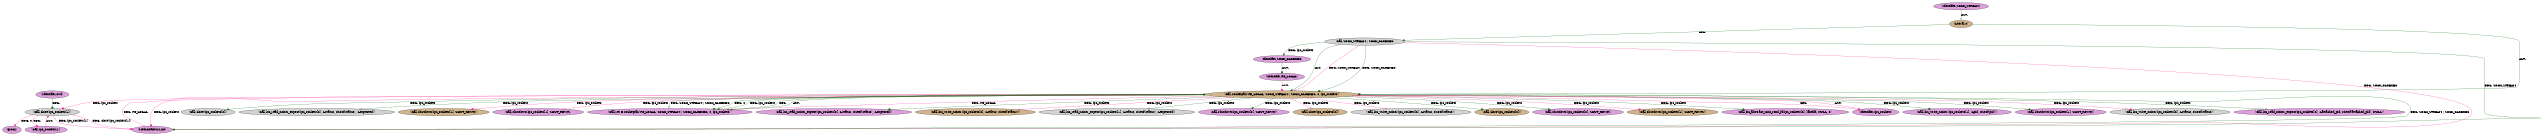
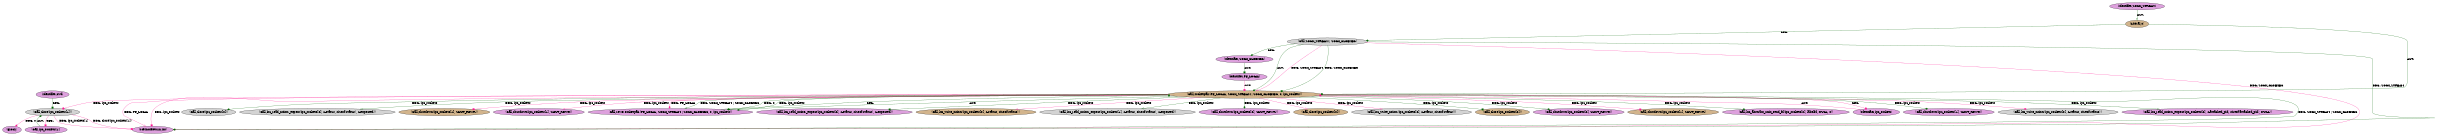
edge "(Call,SOCK_STREAM | SOCK_CLOEXEC)" -> "(Identifier,SOCK_CLOEXEC)": label "DDG: ipc_sockets" -> "CFG: "
node "(Call,lxc_write_nointr(ipc_sockets[1], &pid, sizeof(pid)))": removed
edge "(Call,ipc_sockets[1])" -> "(Call,close(ipc_sockets[1]))": color deeppink -> darkgreen
